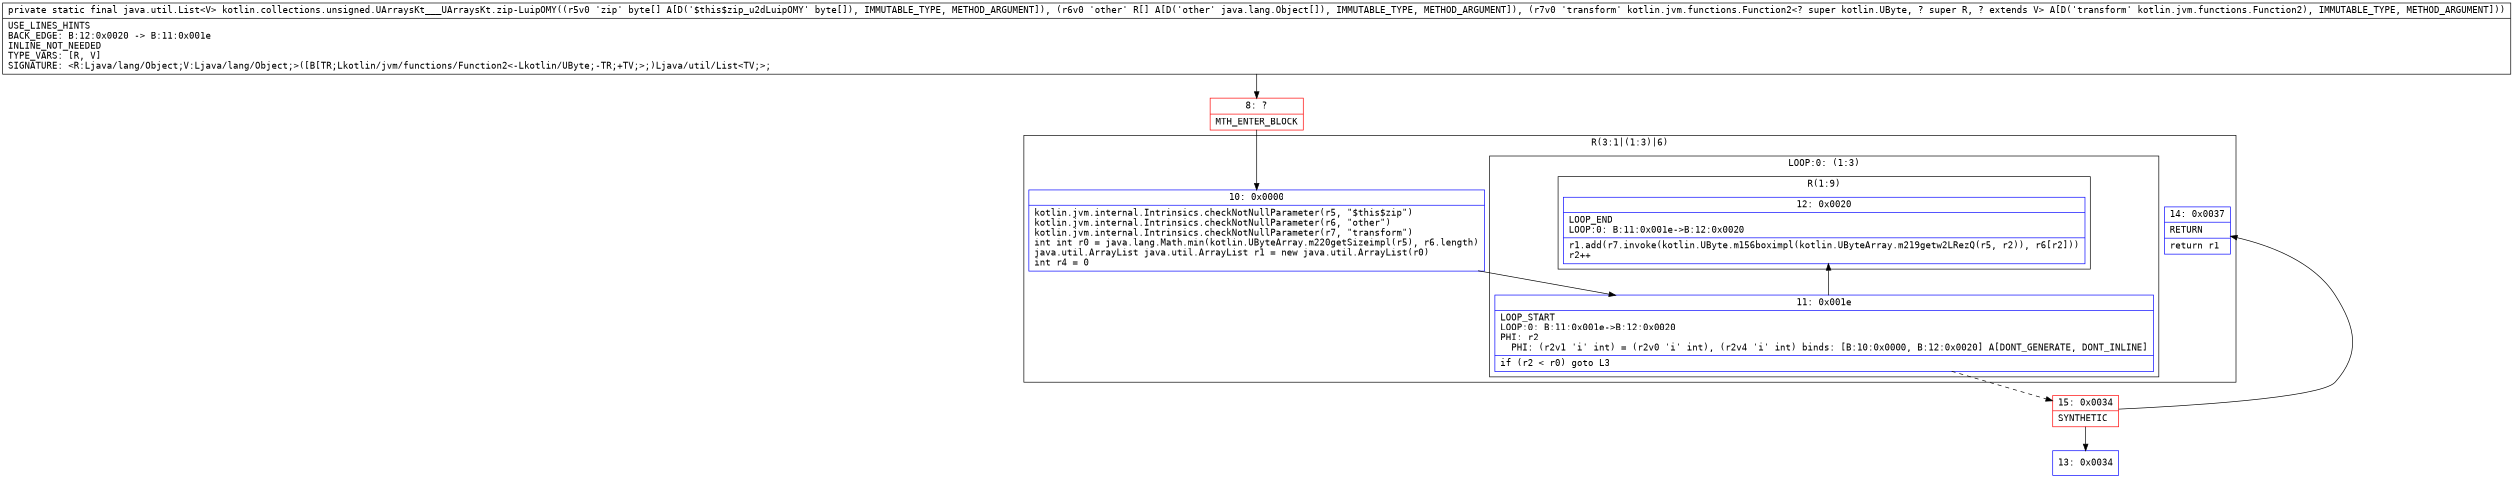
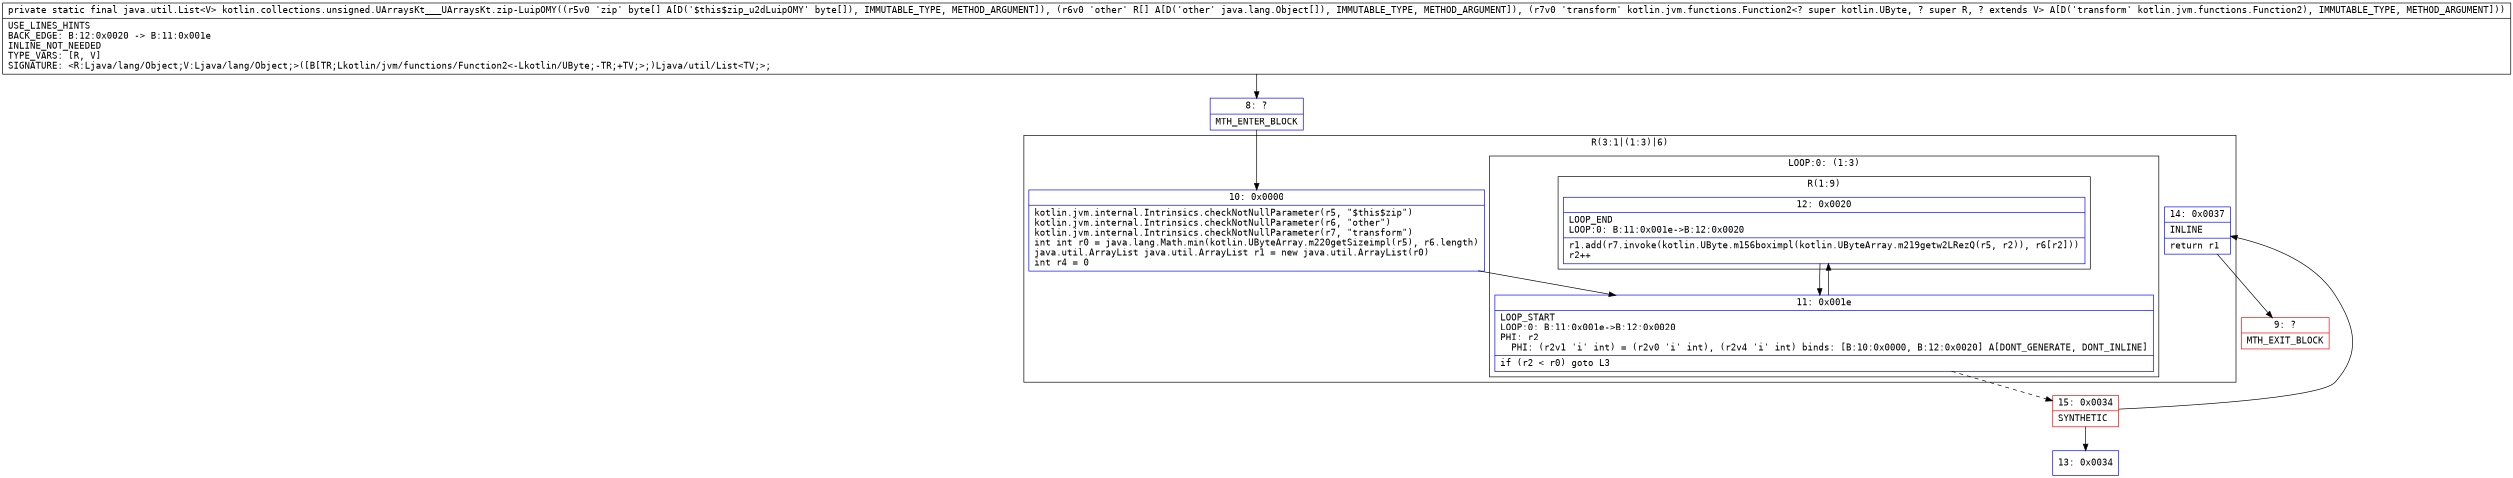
node "8: ?": color red -> blue
node "14: 0x0037": text "RETURN" -> "INLINE"
edge "12: 0x0020" -> "11: 0x001e": added
node "9: ?": added
